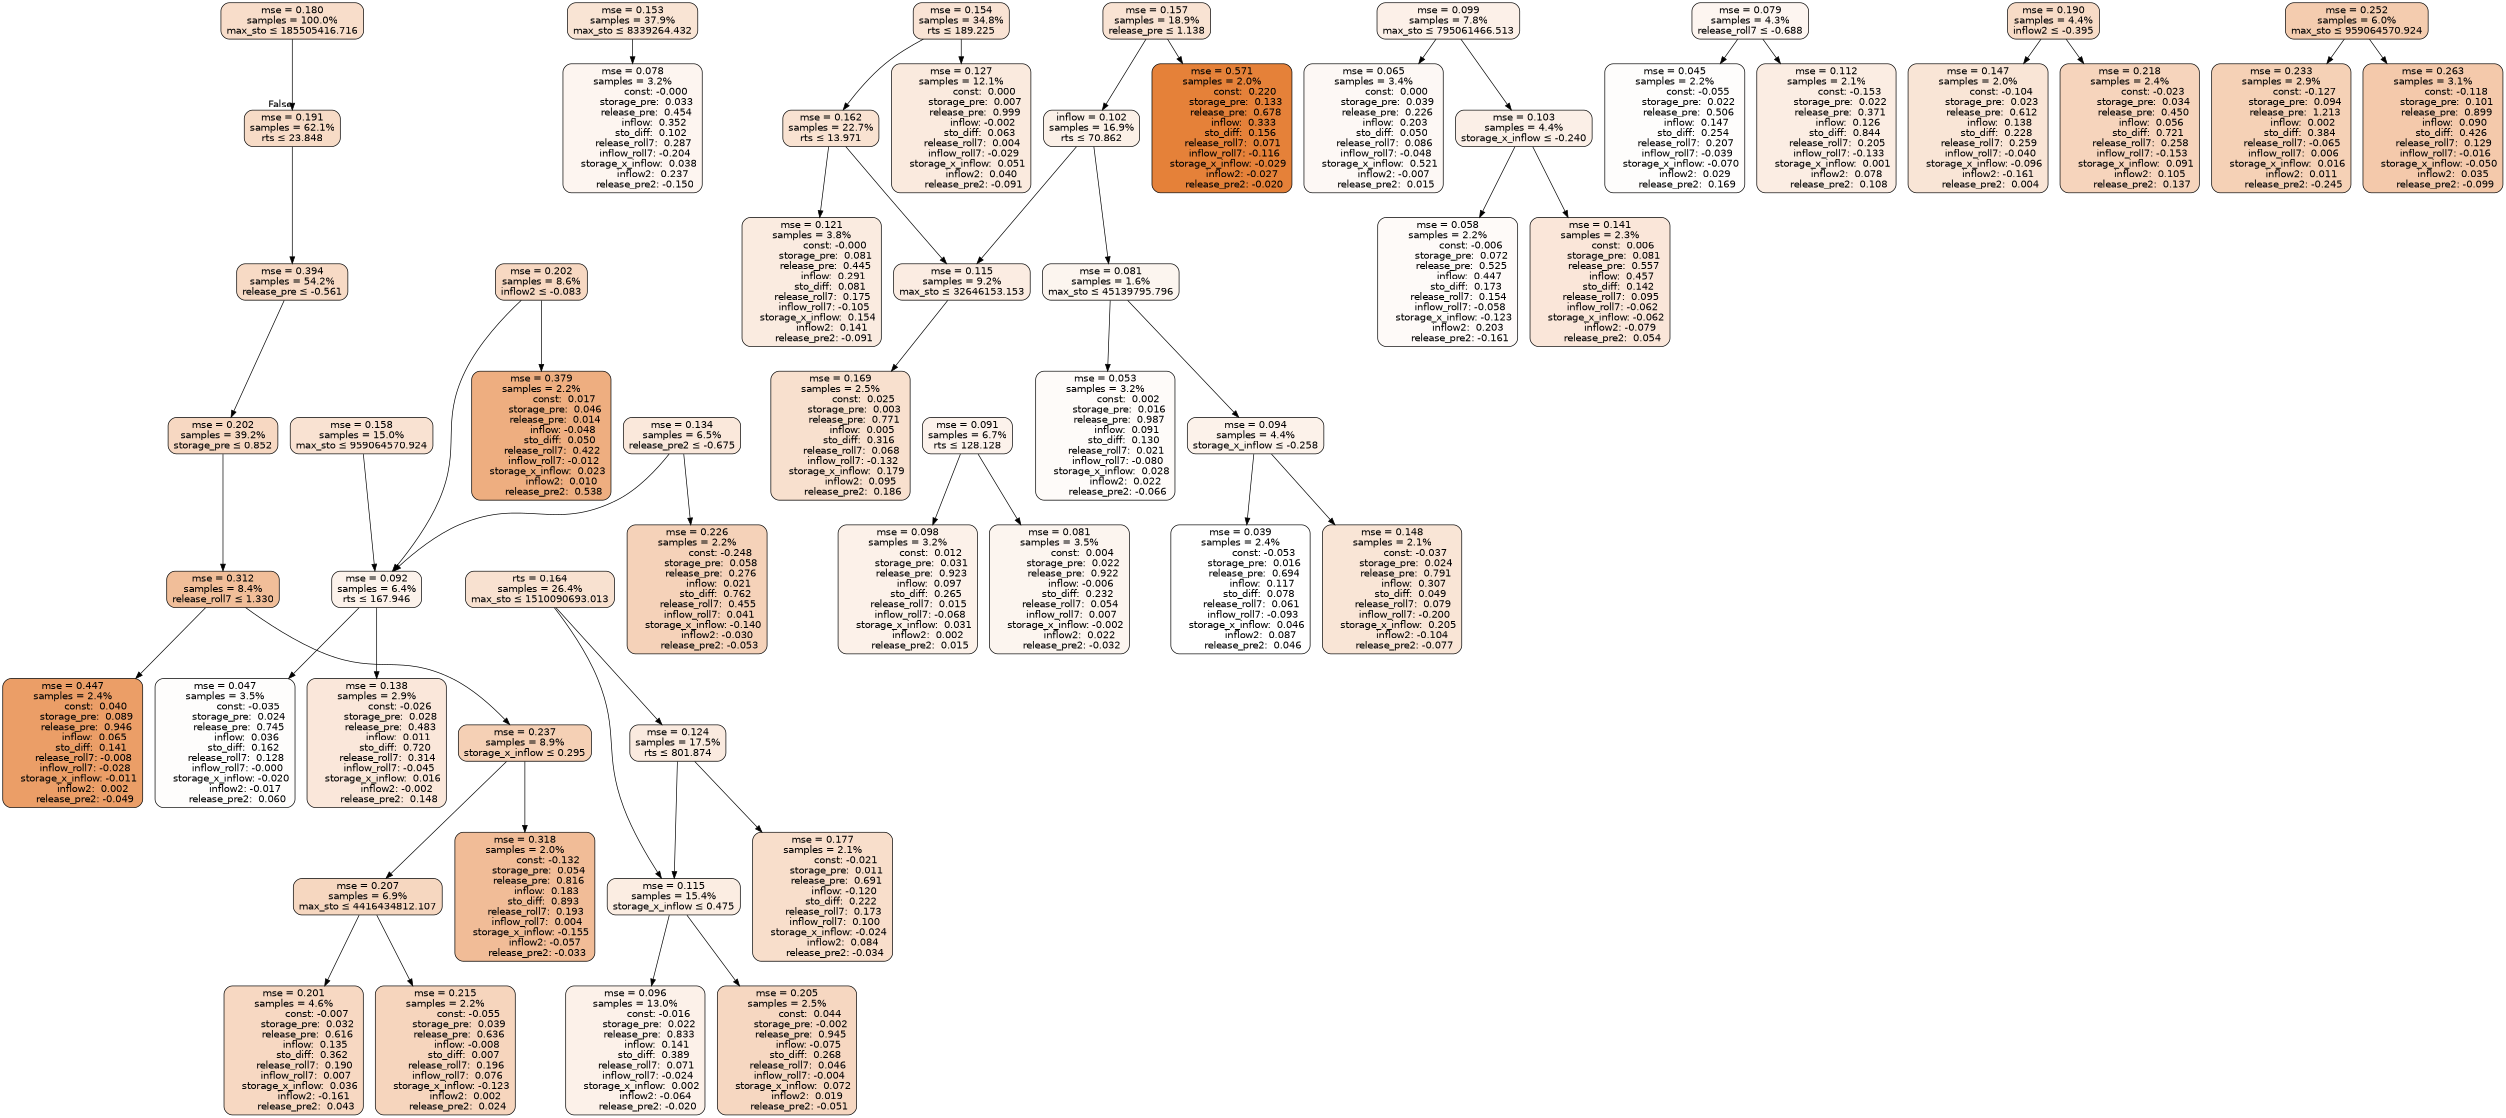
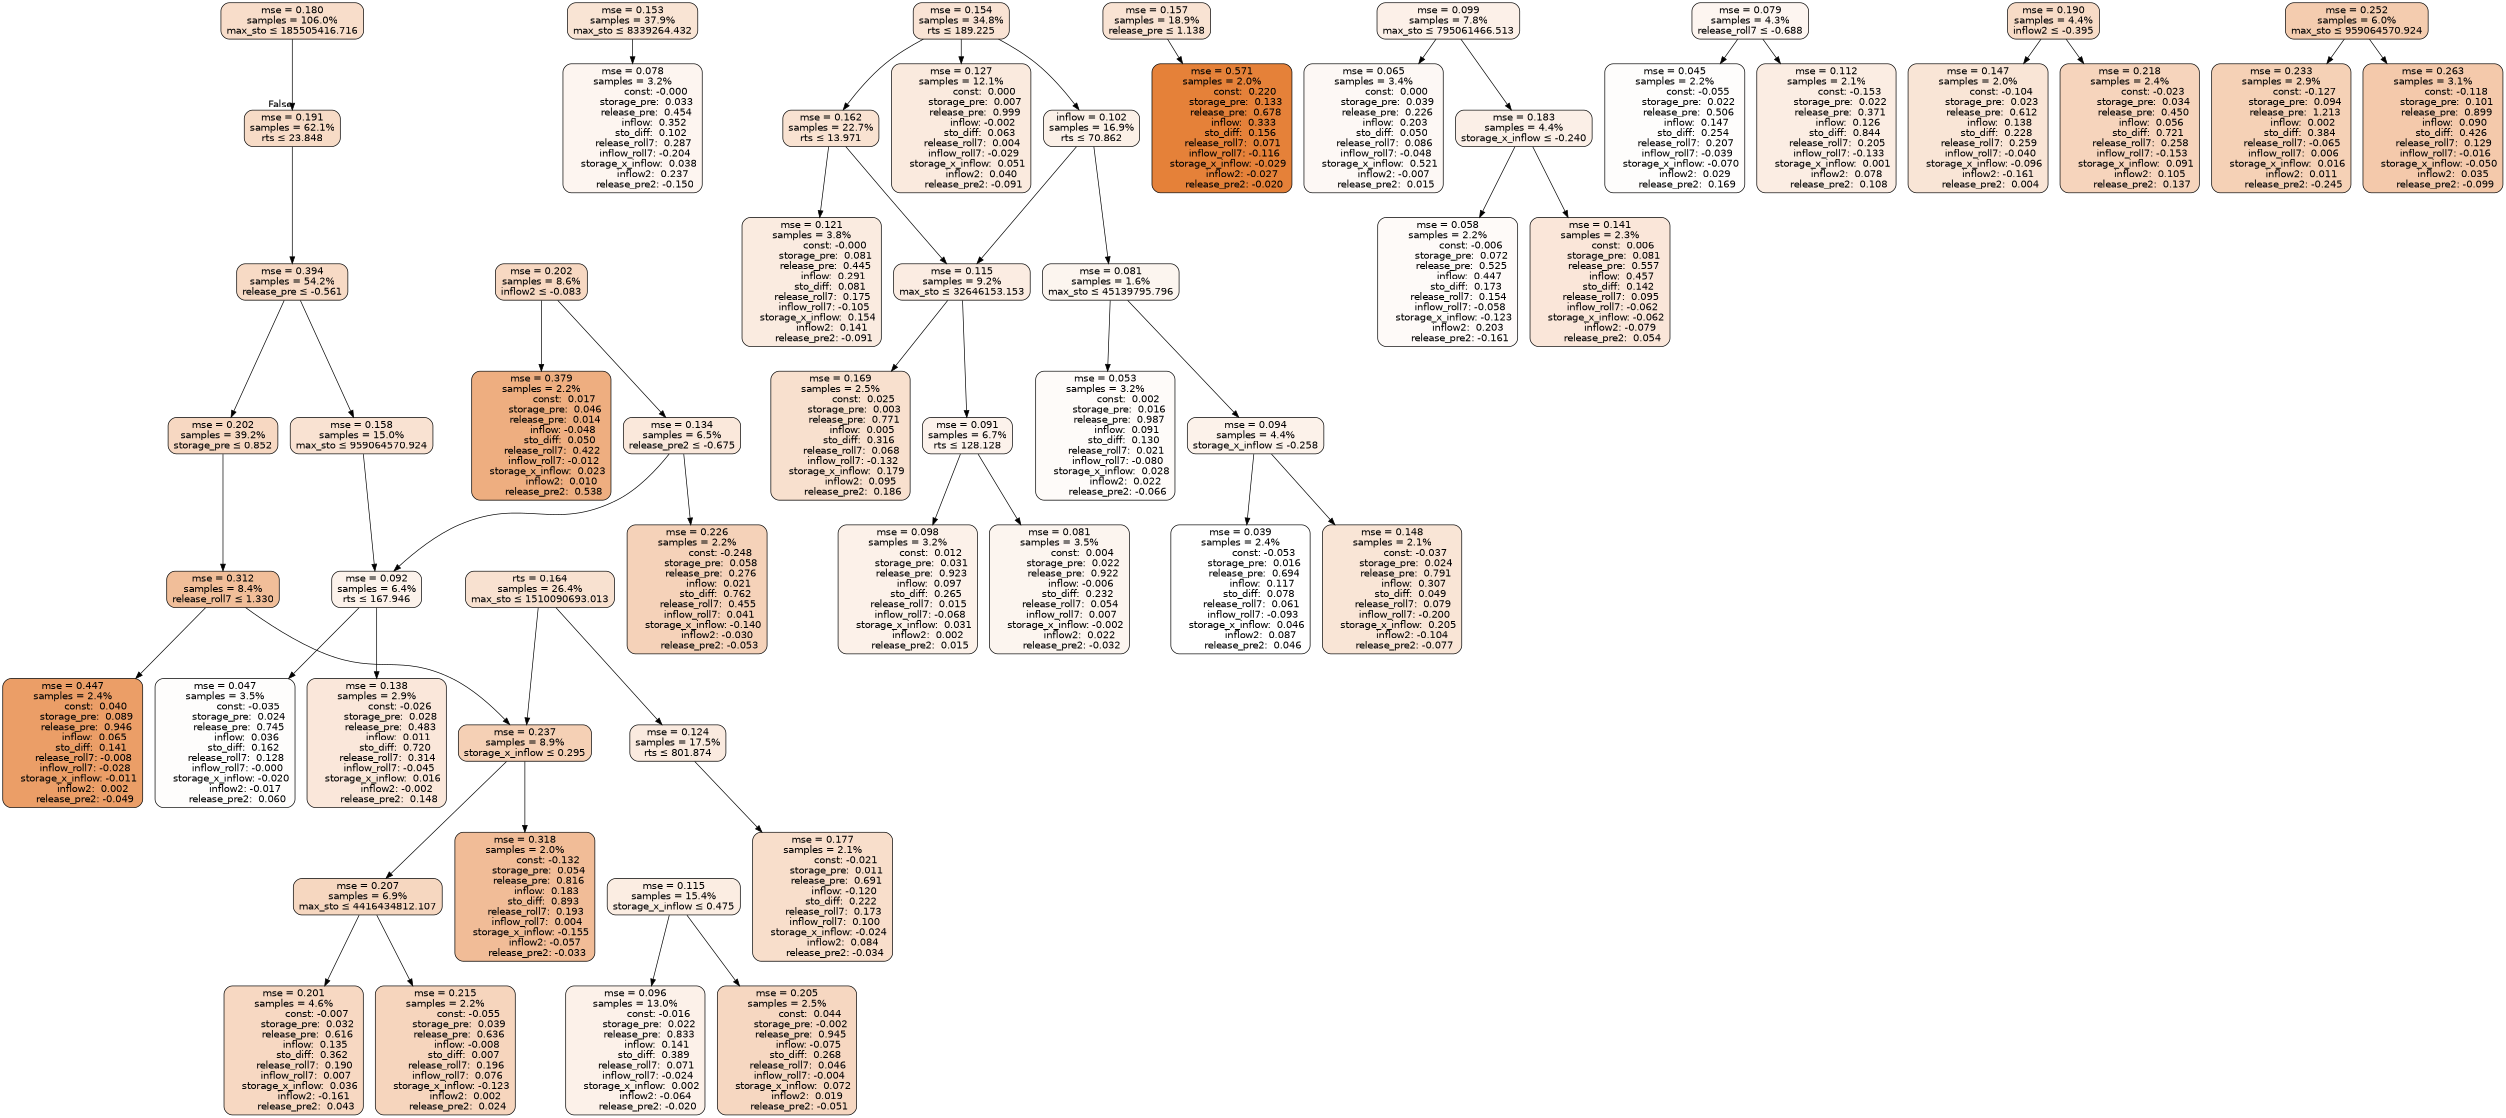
node "mse = 0.180 samples = 100.0% max_sto ≤ 185505416.716": label "mse = 0.180 samples = 100.0% max_sto ≤ 185505416.716" -> "mse = 0.180 samples = 106.0% max_sto ≤ 185505416.716"
edge "mse = 0.157 samples = 18.9% release_pre ≤ 1.138" -> "inflow = 0.102 samples = 16.9% rts ≤ 70.862": now "mse = 0.154 samples = 34.8% rts ≤ 189.225" -> "inflow = 0.102 samples = 16.9% rts ≤ 70.862"
node "mse = 0.103 samples = 4.4% storage_x_inflow ≤ -0.240": label "mse = 0.103 samples = 4.4% storage_x_inflow ≤ -0.240" -> "mse = 0.183 samples = 4.4% storage_x_inflow ≤ -0.240"
edge "mse = 0.115 samples = 9.2% max_sto ≤ 32646153.153" -> "mse = 0.091 samples = 6.7% rts ≤ 128.128": added
edge "mse = 0.394 samples = 54.2% release_pre ≤ -0.561" -> "mse = 0.158 samples = 15.0% max_sto ≤ 959064570.924": added
edge "mse = 0.202 samples = 8.6% inflow2 ≤ -0.083" -> "mse = 0.092 samples = 6.4% rts ≤ 167.946": now "mse = 0.202 samples = 8.6% inflow2 ≤ -0.083" -> "mse = 0.134 samples = 6.5% release_pre2 ≤ -0.675"
edge "rts = 0.164 samples = 26.4% max_sto ≤ 1510090693.013" -> "mse = 0.115 samples = 15.4% storage_x_inflow ≤ 0.475": now "rts = 0.164 samples = 26.4% max_sto ≤ 1510090693.013" -> "mse = 0.237 samples = 8.9% storage_x_inflow ≤ 0.295"
edge "mse = 0.124 samples = 17.5% rts ≤ 801.874" -> "mse = 0.115 samples = 15.4% storage_x_inflow ≤ 0.475": removed
